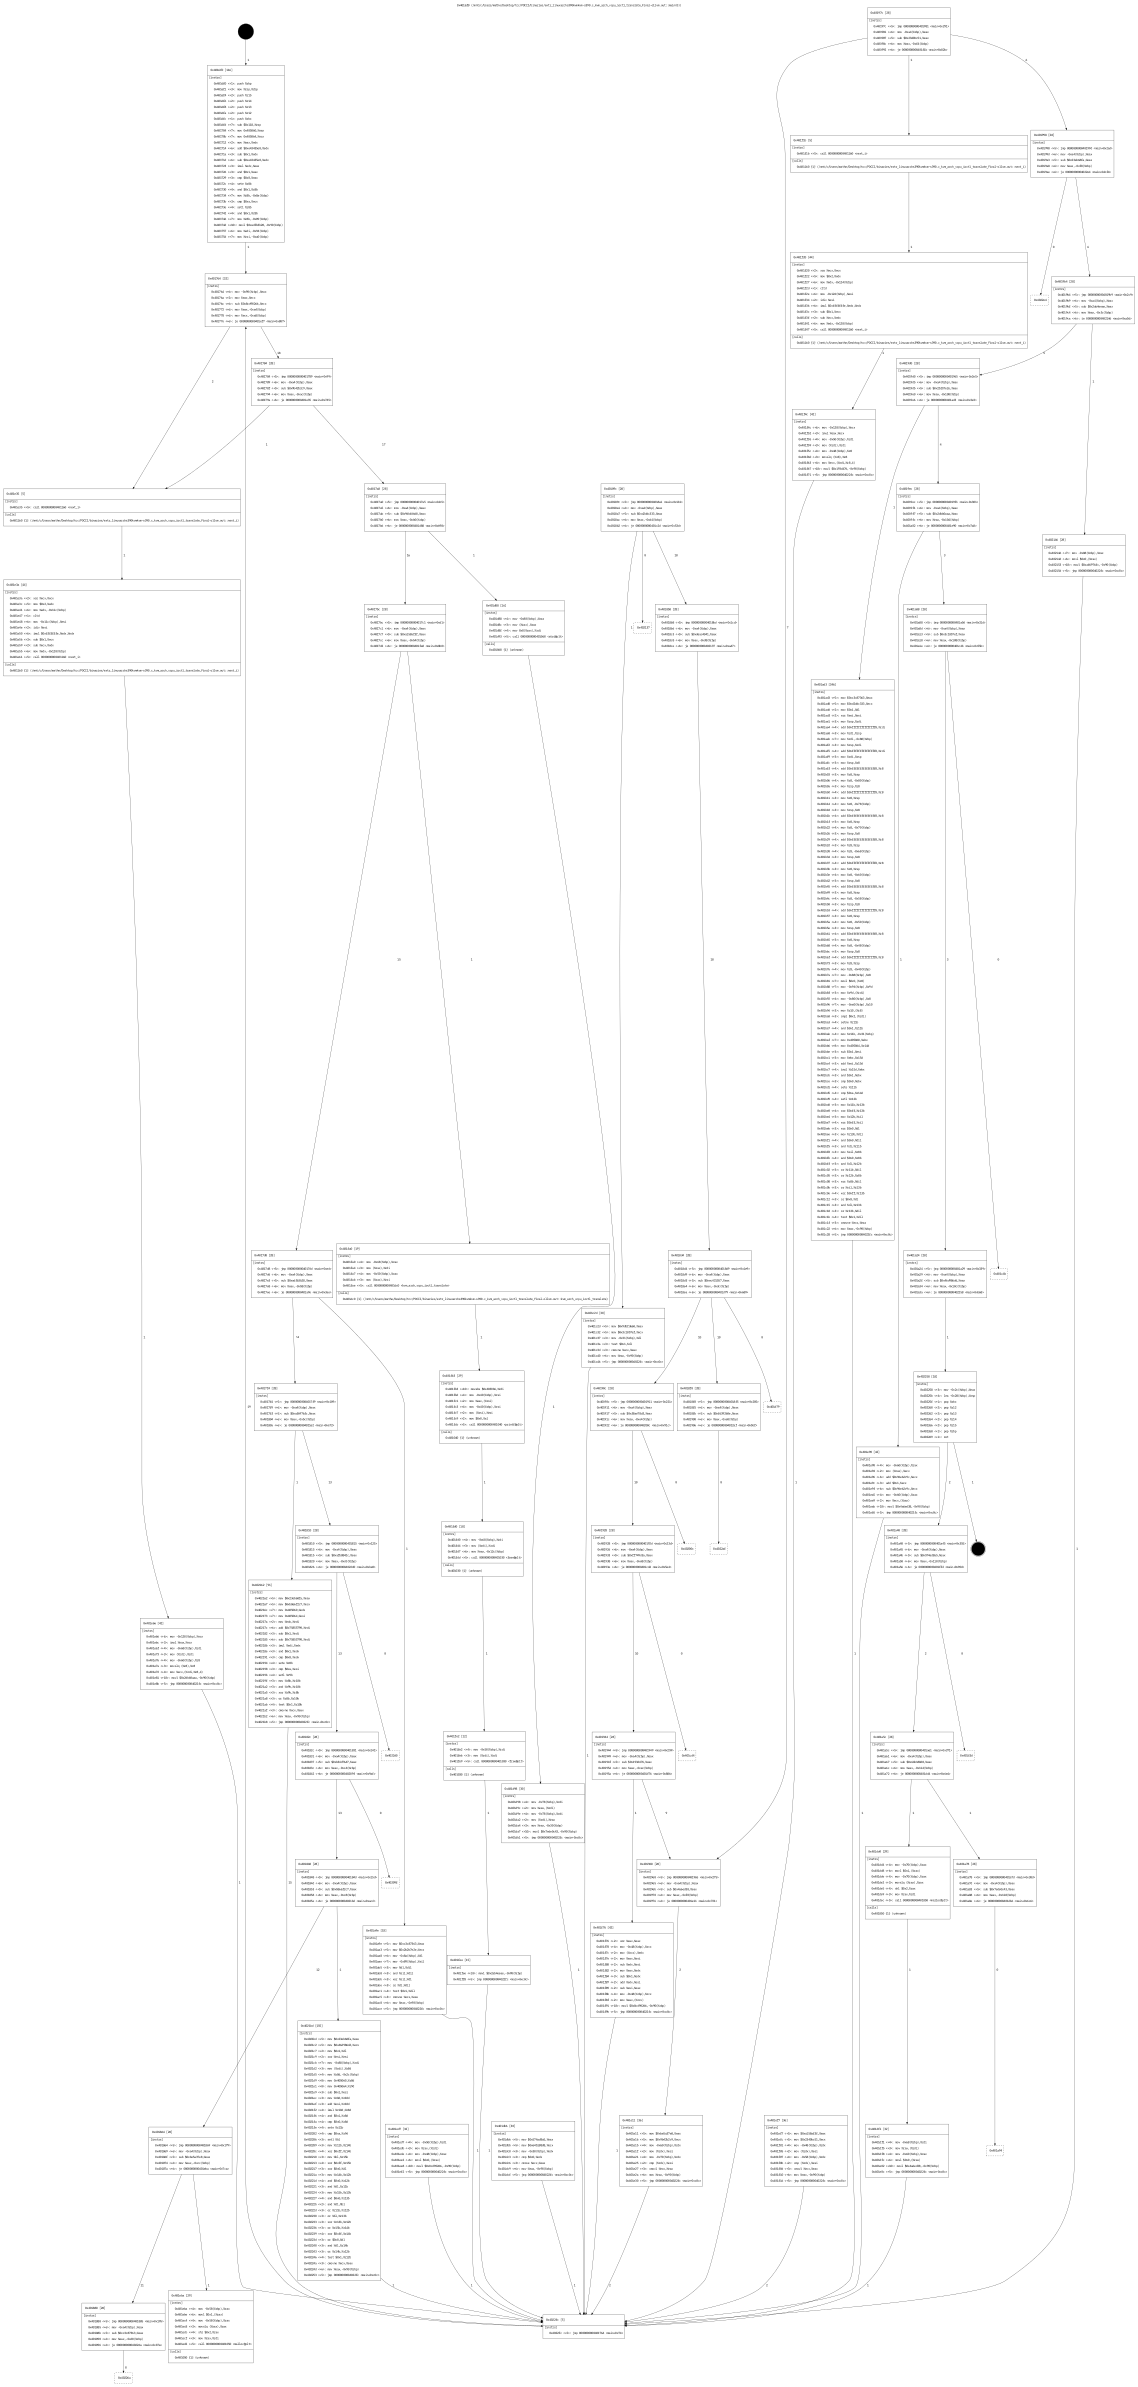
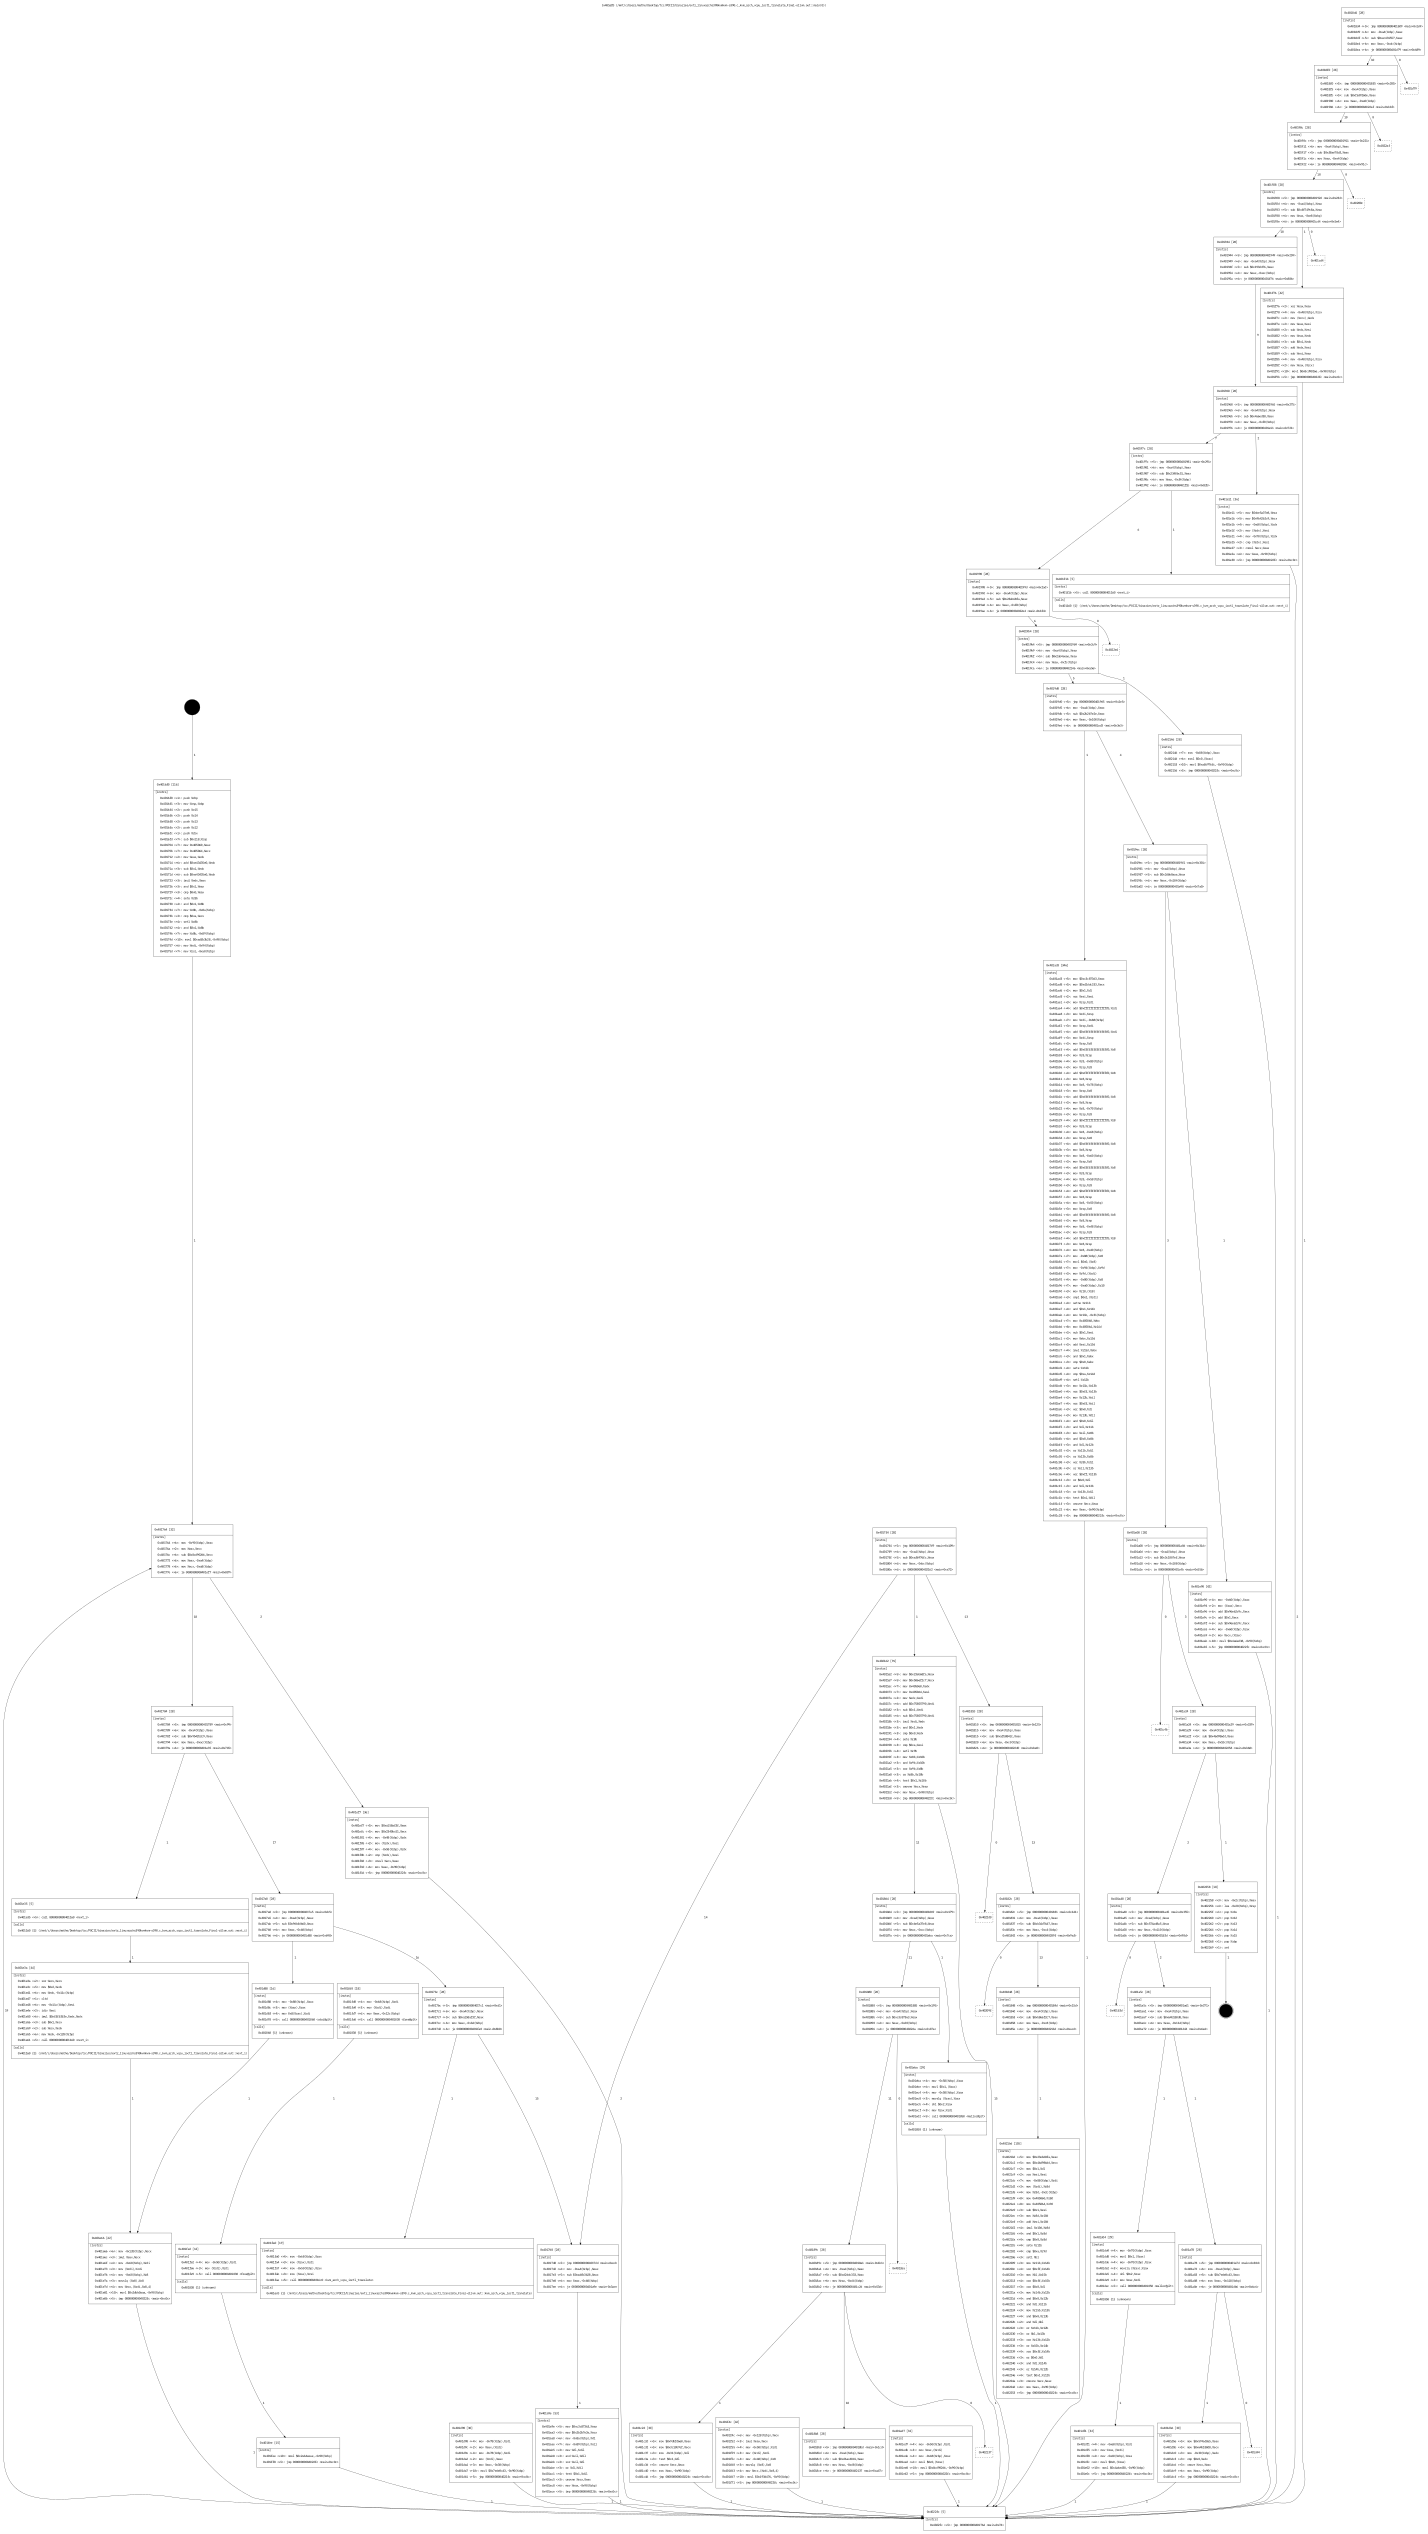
node "0x401f20 [44]": removed
edge "0x401764 [32]" -> "0x401e35 [5]": now "0x401764 [32]" -> "0x401ef7 [36]"
edge "0x40197c [28]" -> "0x401960 [28]": reversed
edge "0x4018b8 [28]" -> "0x4018d4 [28]": removed, label "10"
edge "0x401d88 [16]" -> "0x401d98 [30]": now "0x401d88 [16]" -> "0x401e66 [42]"
edge "0x4017d8 [28]" -> "0x4017f4 [28]": reversed
edge "0x4018d4 [28]" -> "0x40190c [28]": now "0x4018f0 [28]" -> "0x40190c [28]"
node "0x401fb3 [29]": removed
edge "0x402258 [18]" -> "0x401a40 [28]": now "0x401a24 [28]" -> "0x401a40 [28]"
edge "0x401944 [28]" -> "0x401f76 [42]": now "0x401928 [28]" -> "0x401f76 [42]"
edge "0x401848 [28]" -> "0x401864 [28]": now "0x402162 [91]" -> "0x401864 [28]"
edge "0x401880 [28]" -> "0x40189c [28]": added, label "11"
edge "0x4021bd [155]" -> "0x4022fc [5]": now "0x401eba [29]" -> "0x4022fc [5]"
edge "0x401a78 [28]" -> "0x401db6 [30]": added, label "1"
